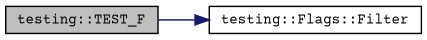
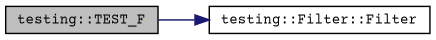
node "testing::Flags::Filter": label "testing::Flags::Filter" -> "testing::Filter::Filter"
